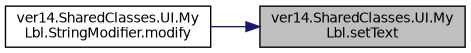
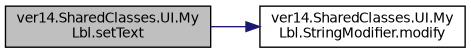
edge "ver14.SharedClasses.UI.My Lbl.StringModifier.modify" -> "ver14.SharedClasses.UI.My Lbl.setText": reversed
